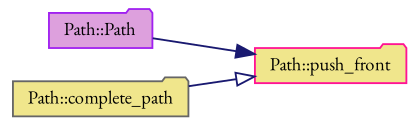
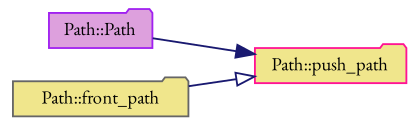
node "Path::push_front": label "Path::push_front" -> "Path::push_path"
node "Path::complete_path": label "Path::complete_path" -> "Path::front_path"
